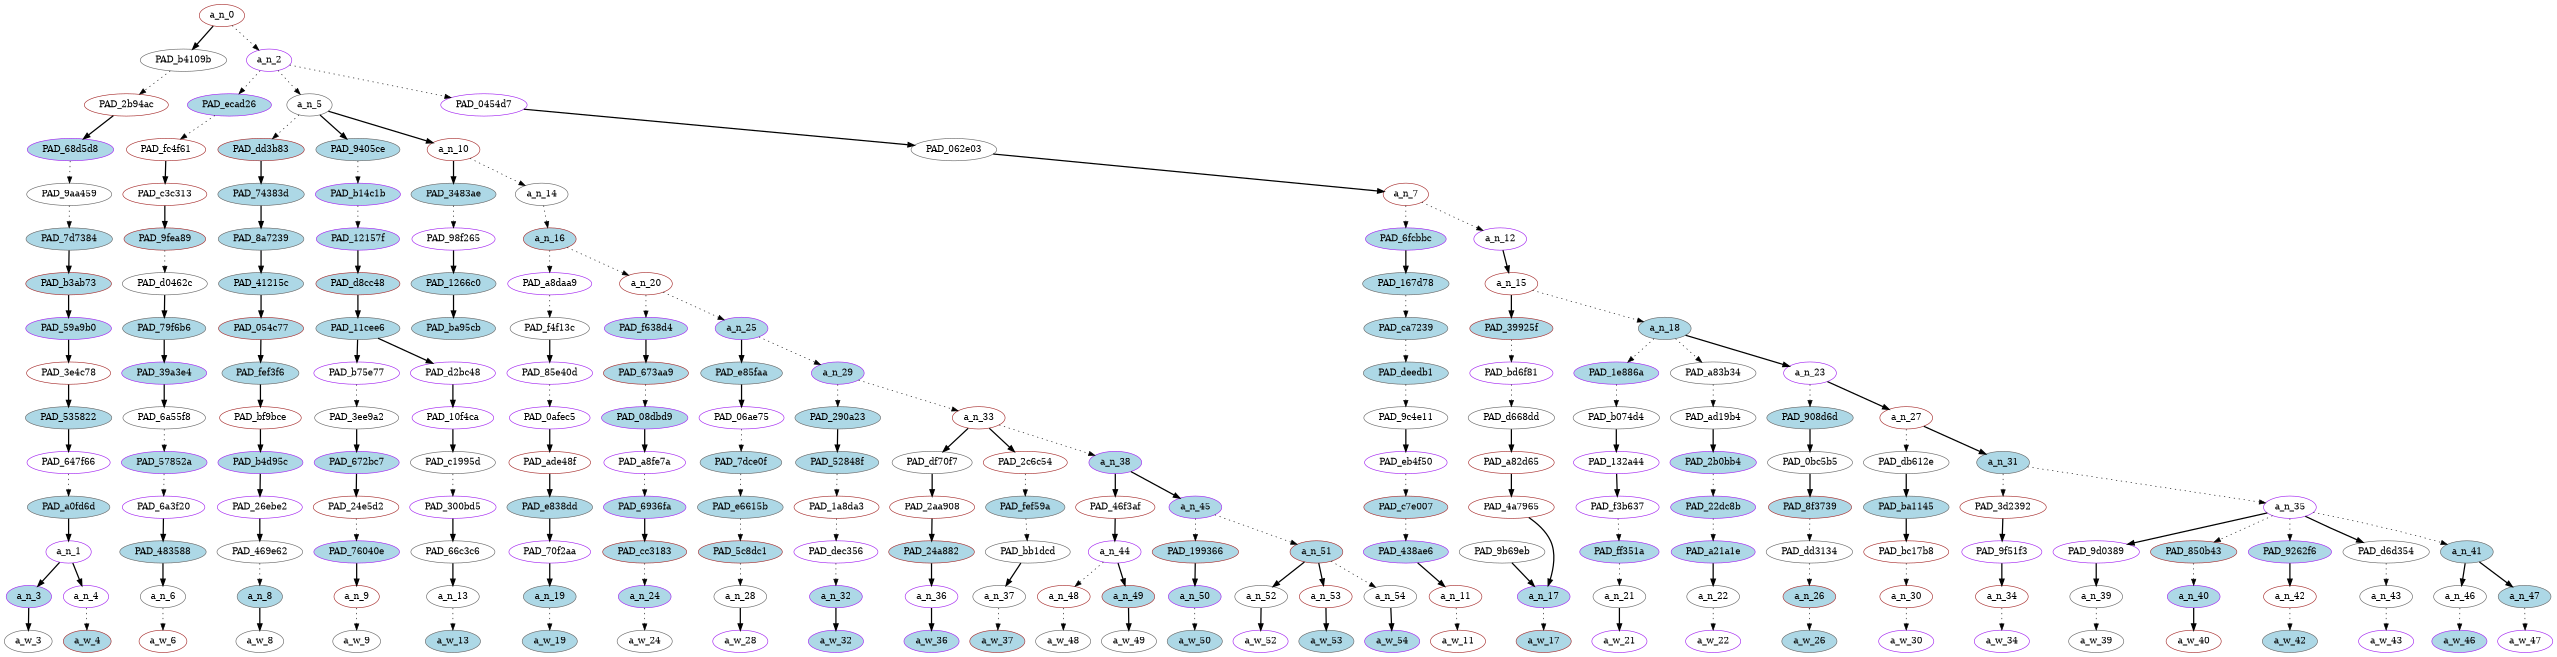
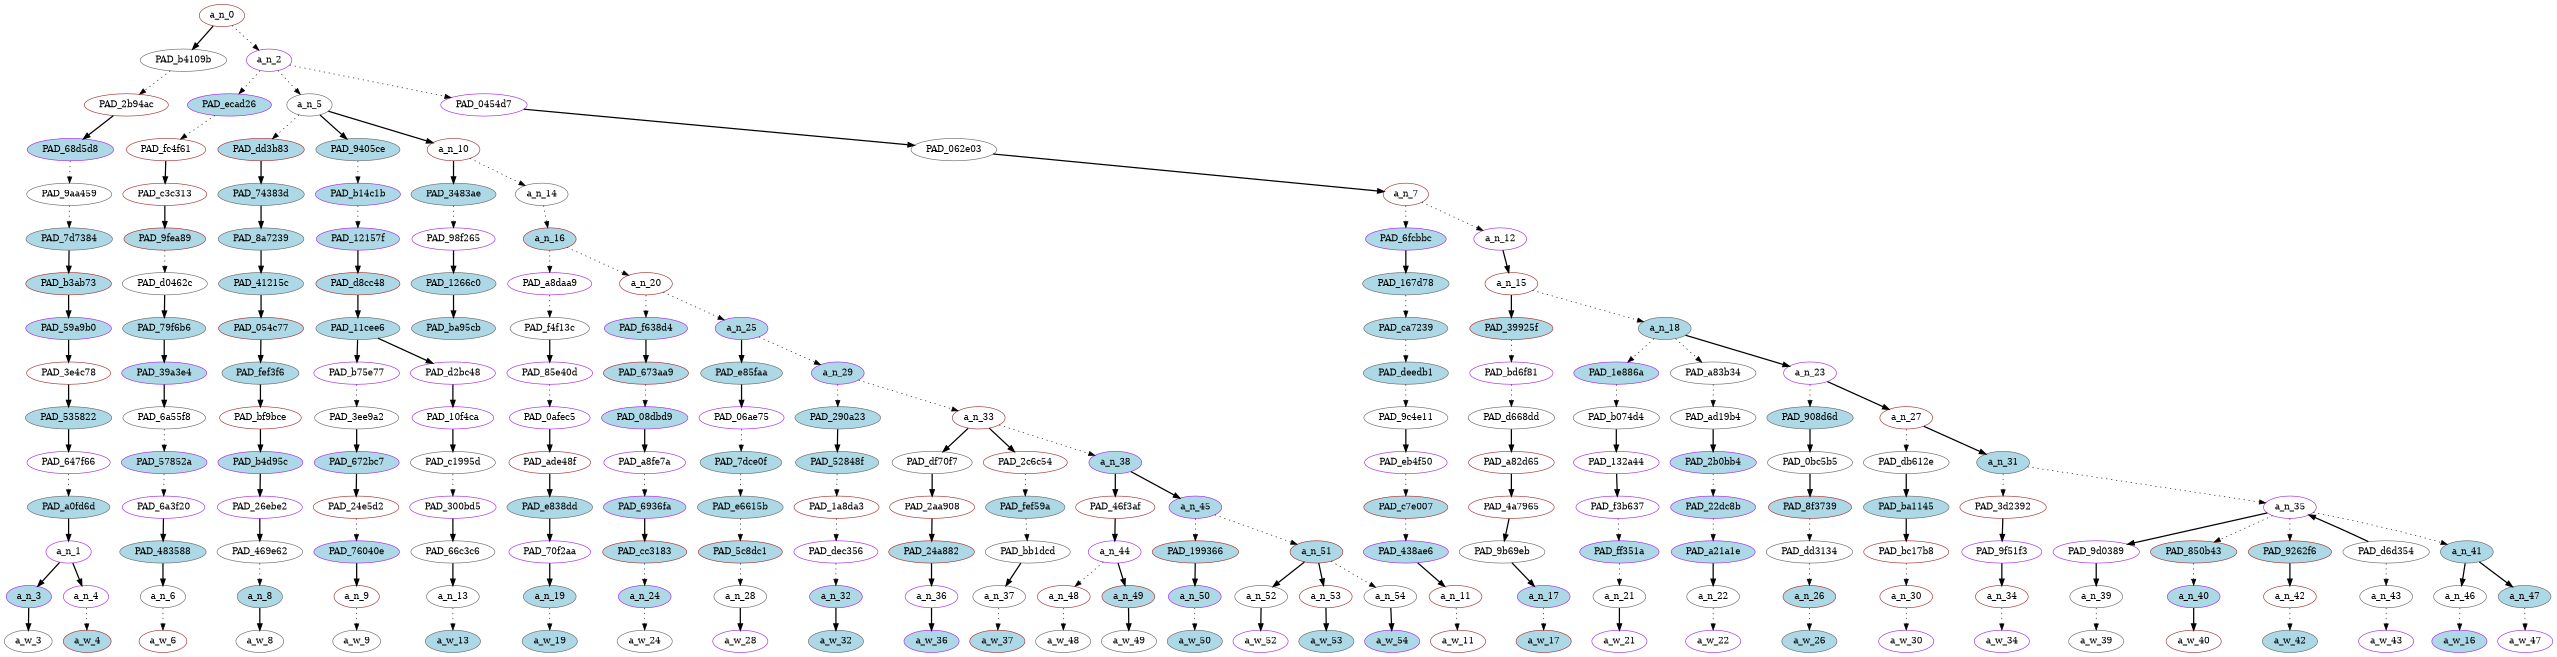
edge "a_n_35" -> "PAD_d6d354": reversed
edge "PAD_4a7965" -> "a_n_17": now "PAD_4a7965" -> "PAD_9b69eb"
node "PAD_9262f6": color purple -> brown
node "a_w_32": color purple -> gray40
node "a_w_46": label "a_w_46" -> "a_w_16"
